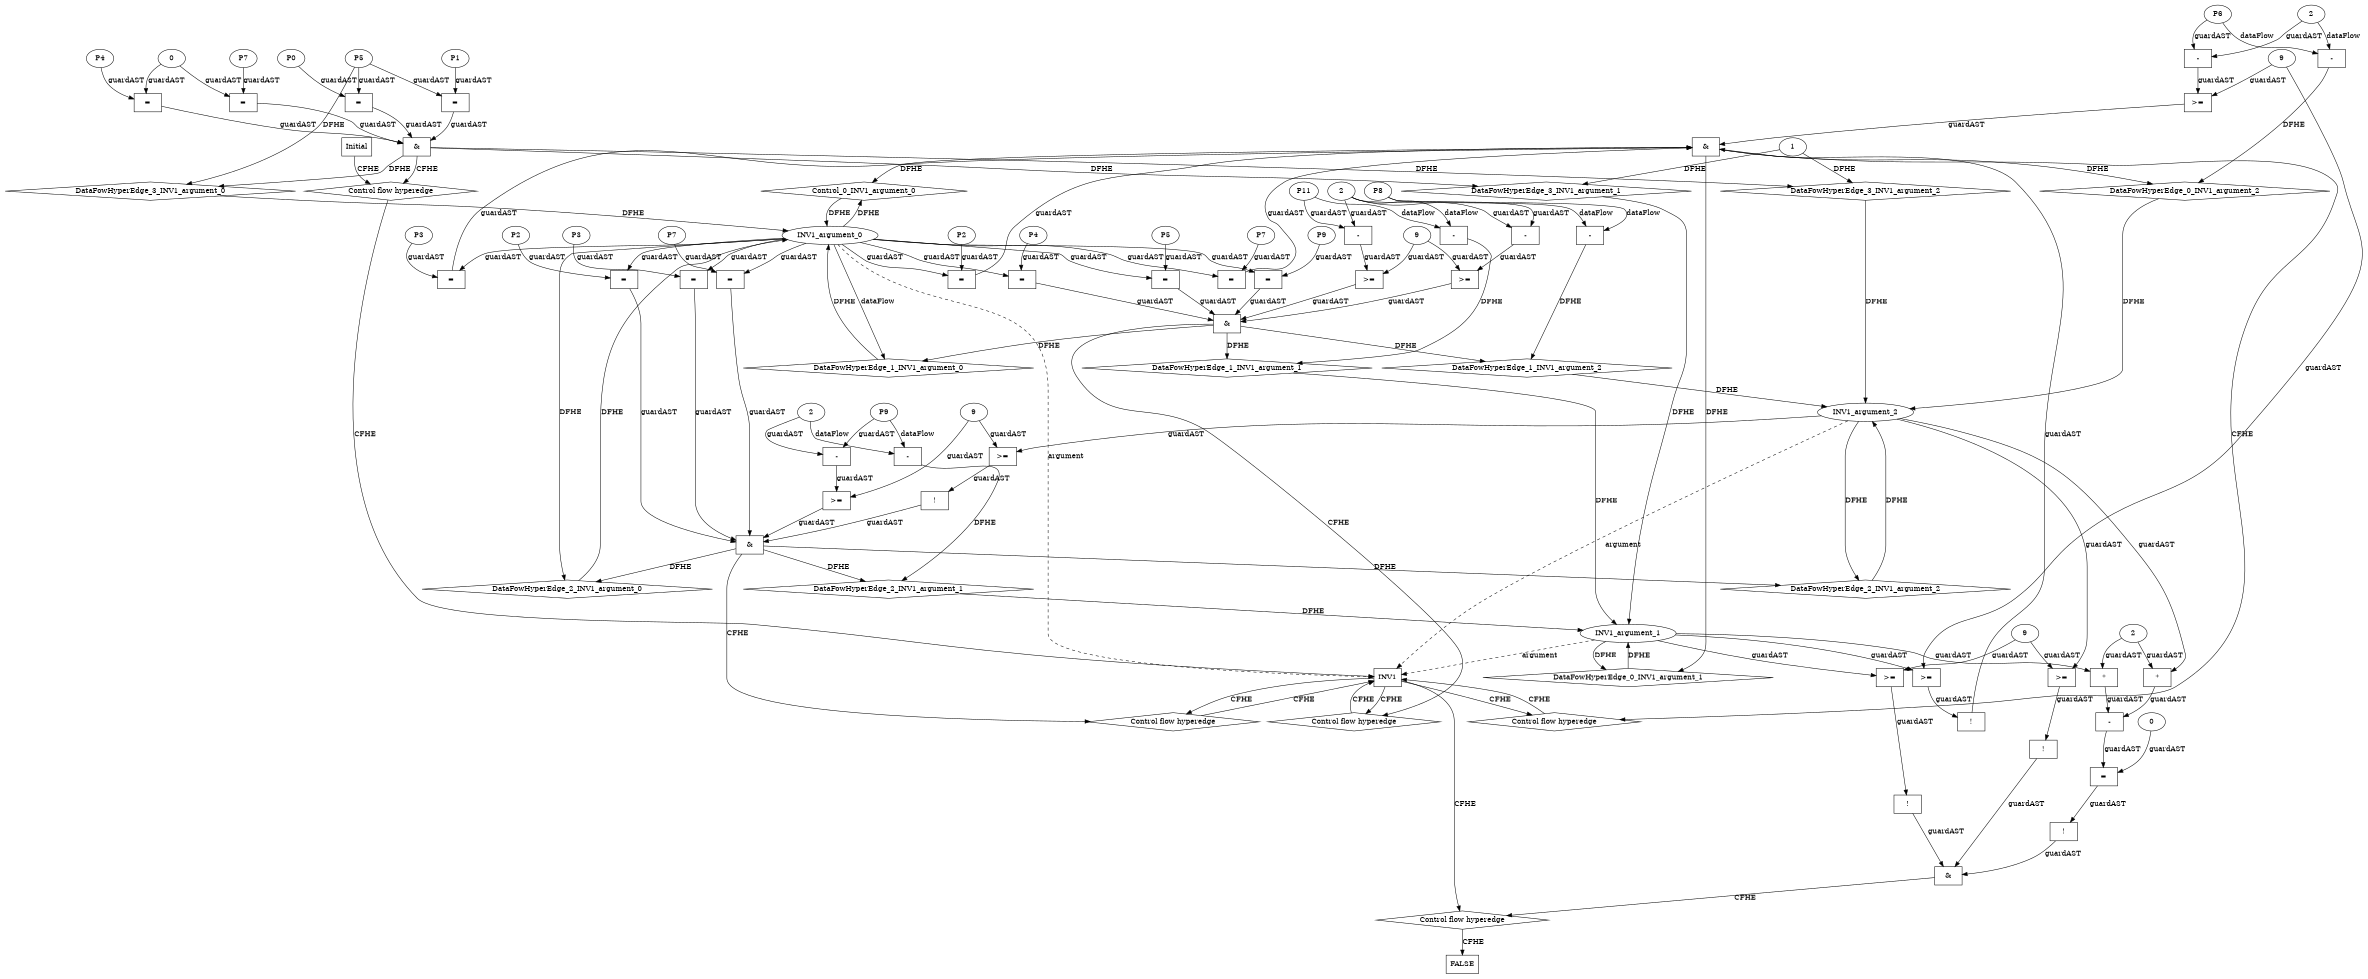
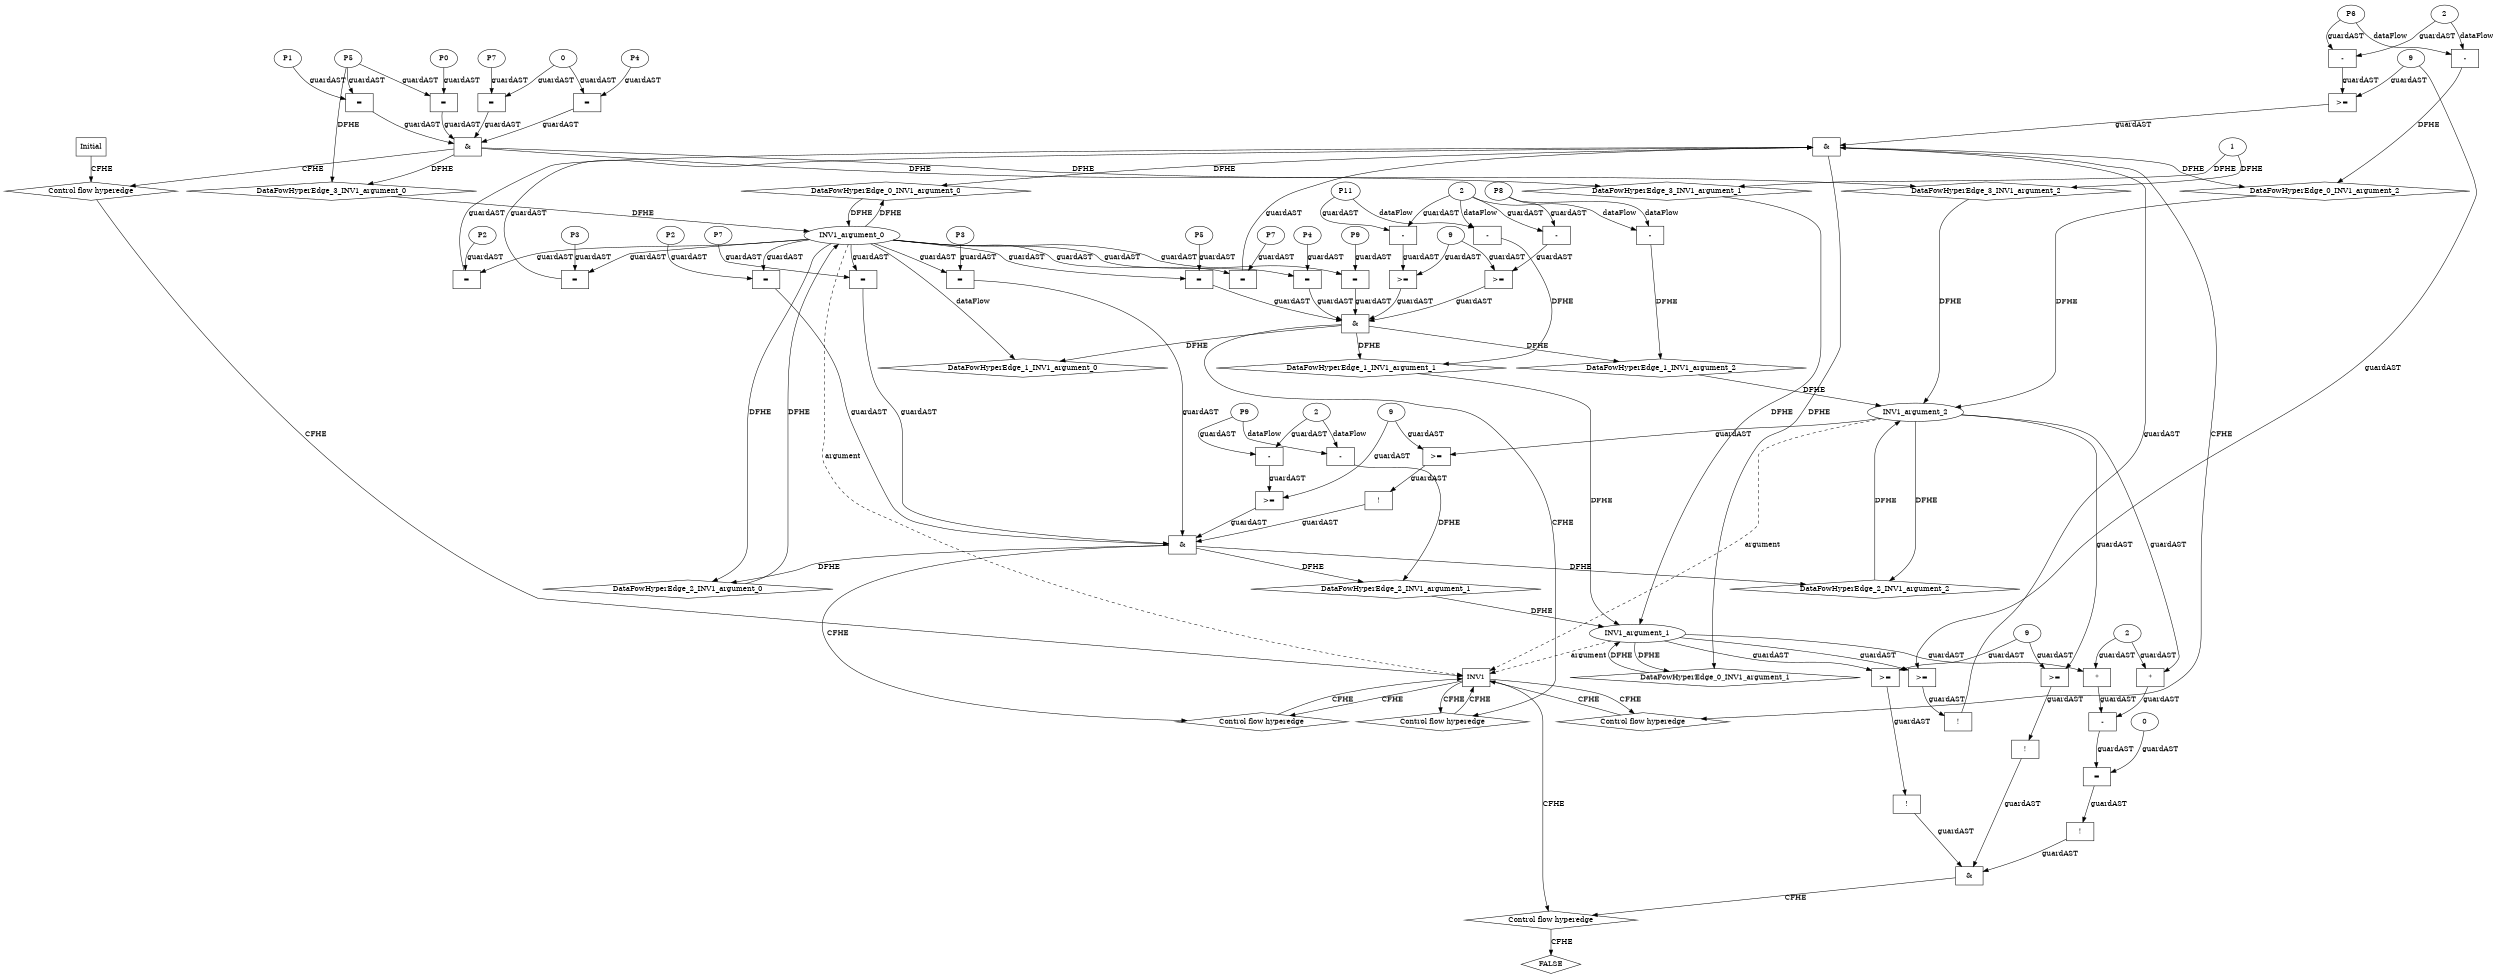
node "Control_0_INV1_argument_0": label "Control_0_INV1_argument_0" -> "DataFowHyperEdge_0_INV1_argument_0"
edge "DataFowHyperEdge_1_INV1_argument_0" -> "INV1_argument_0": removed, label "DFHE"
node "FALSE": shape box -> diamond
